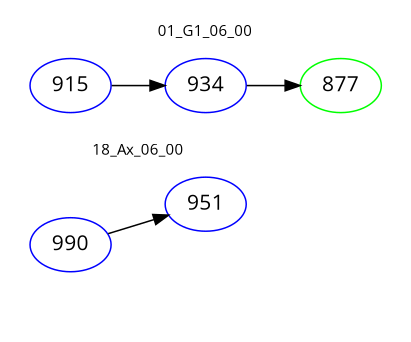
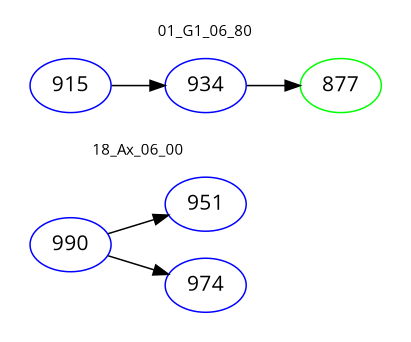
cluster "01_G1_06_00": label "01_G1_06_00" -> "01_G1_06_80"
node "974": added
